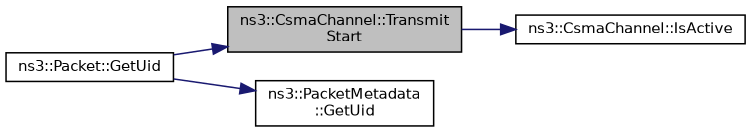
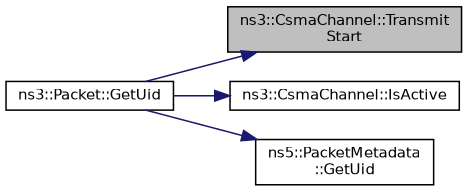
edge "ns3::CsmaChannel::Transmit Start" -> "ns3::CsmaChannel::IsActive": now "ns3::Packet::GetUid" -> "ns3::CsmaChannel::IsActive"
node "ns3::PacketMetadata ::GetUid": label "ns3::PacketMetadata ::GetUid" -> "ns5::PacketMetadata ::GetUid"
